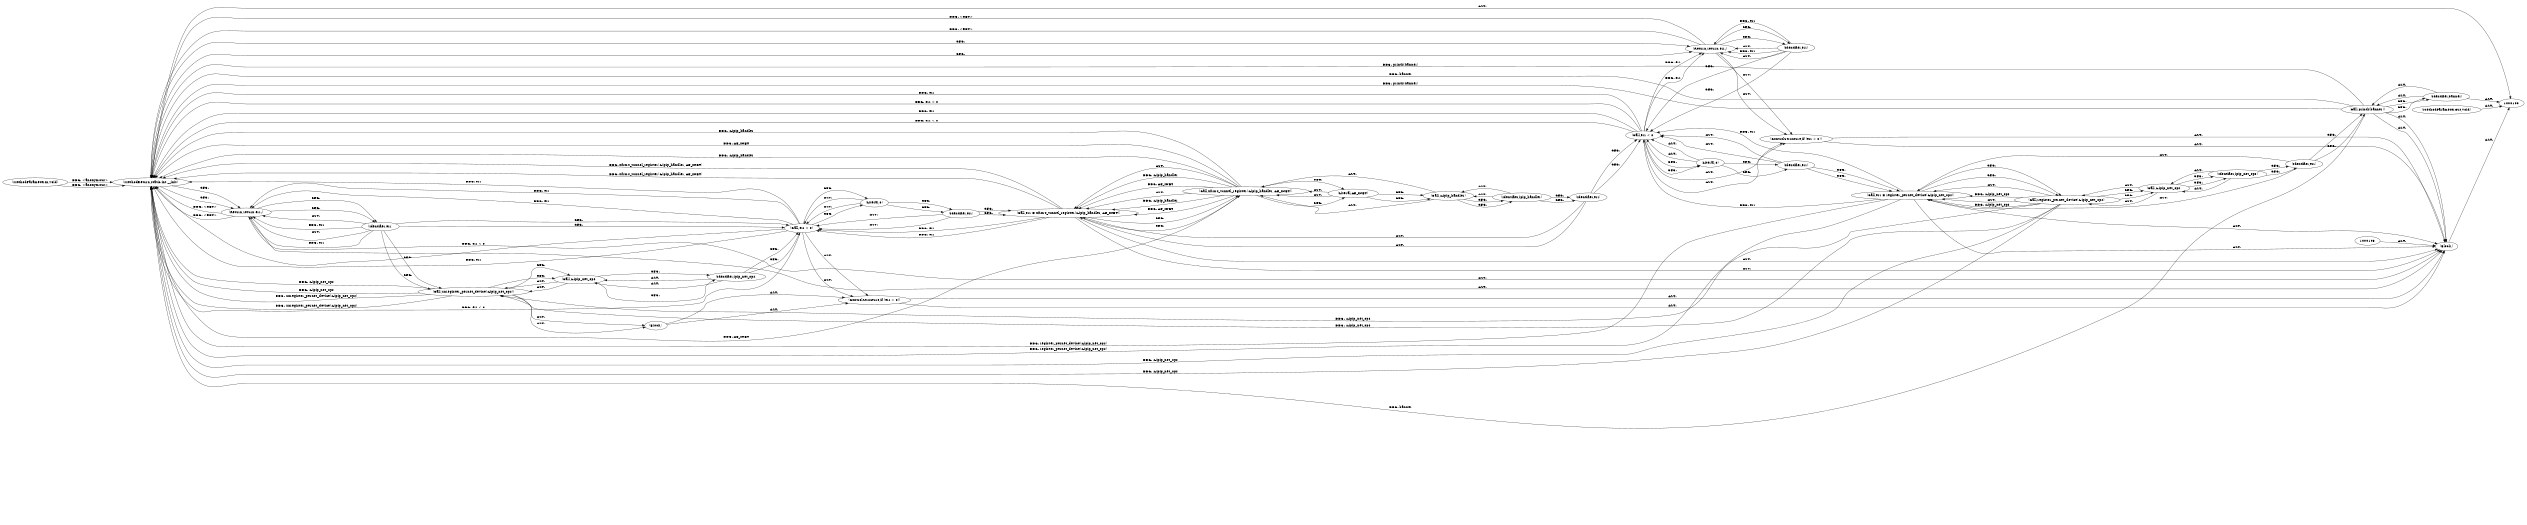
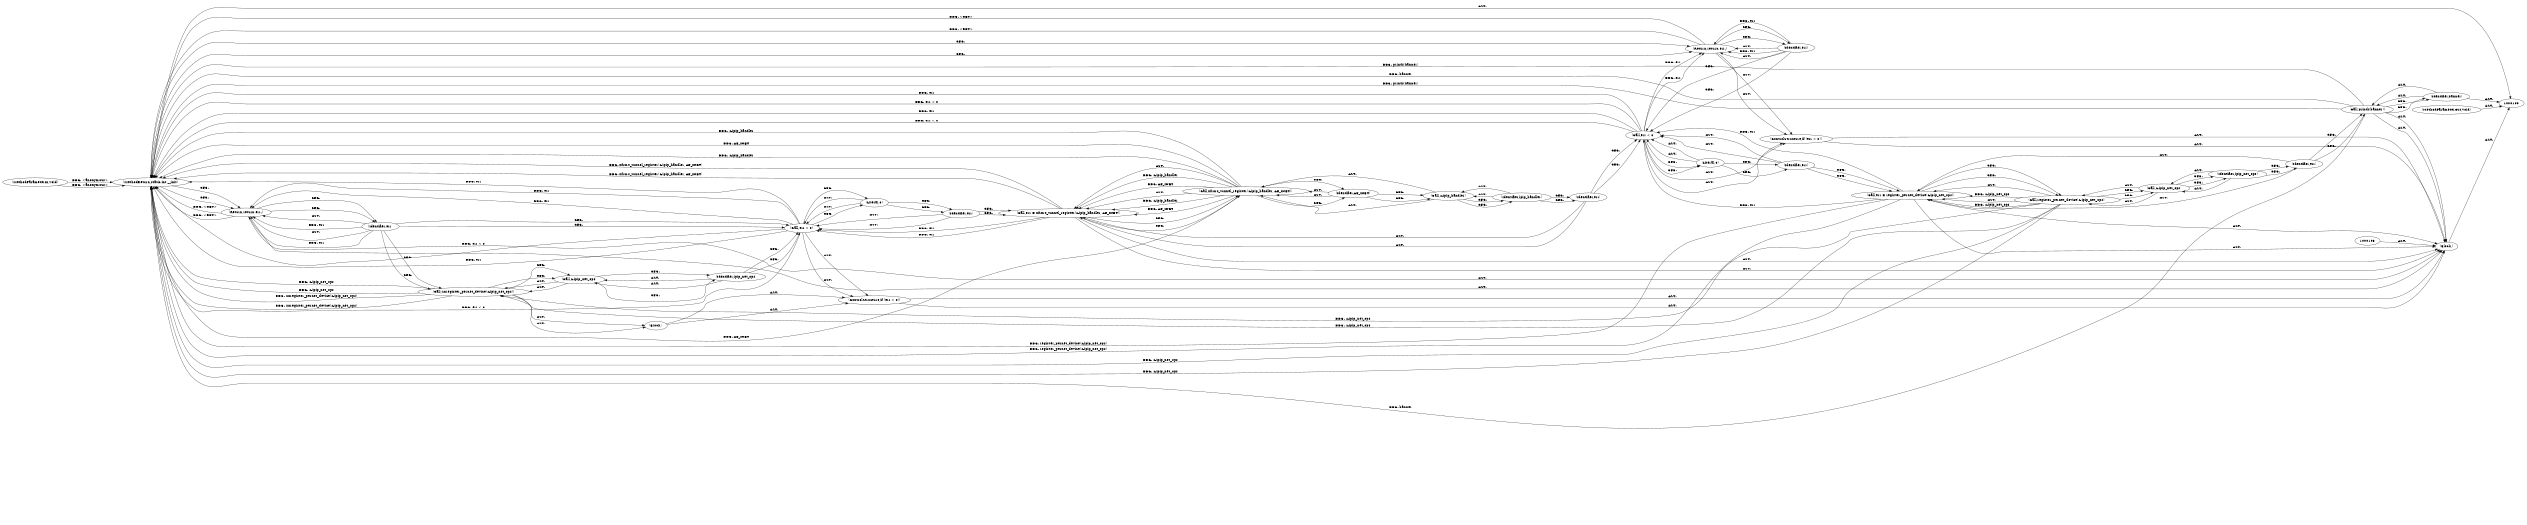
node "(Literal,AF_INET)": label "(Literal,AF_INET)" -> "(Identifier,AF_INET)"
